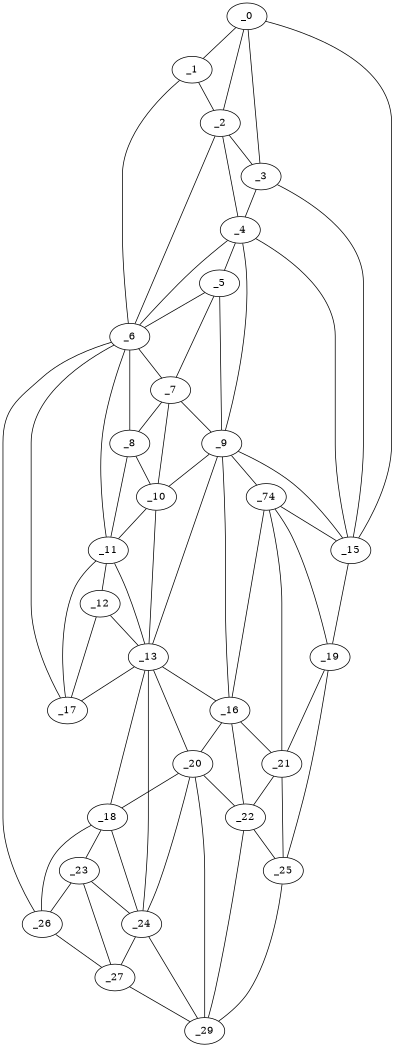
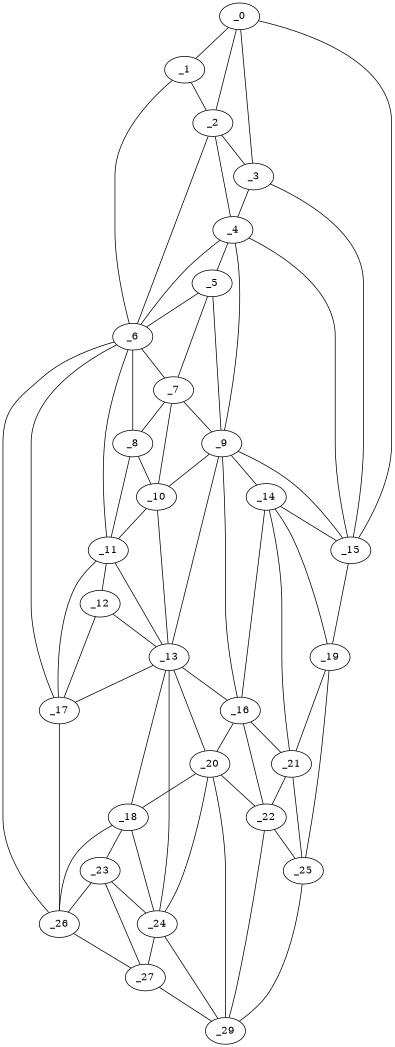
node "_74": label "_74" -> "_14"
edge "_17" -- "_26": added
